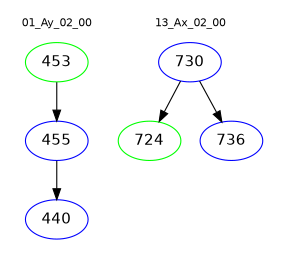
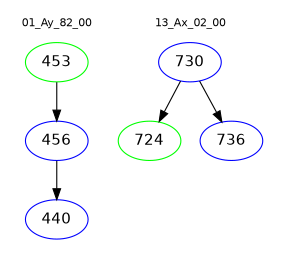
cluster "01_Ay_02_00": label "01_Ay_02_00" -> "01_Ay_82_00"
node "455": label "455" -> "456"
